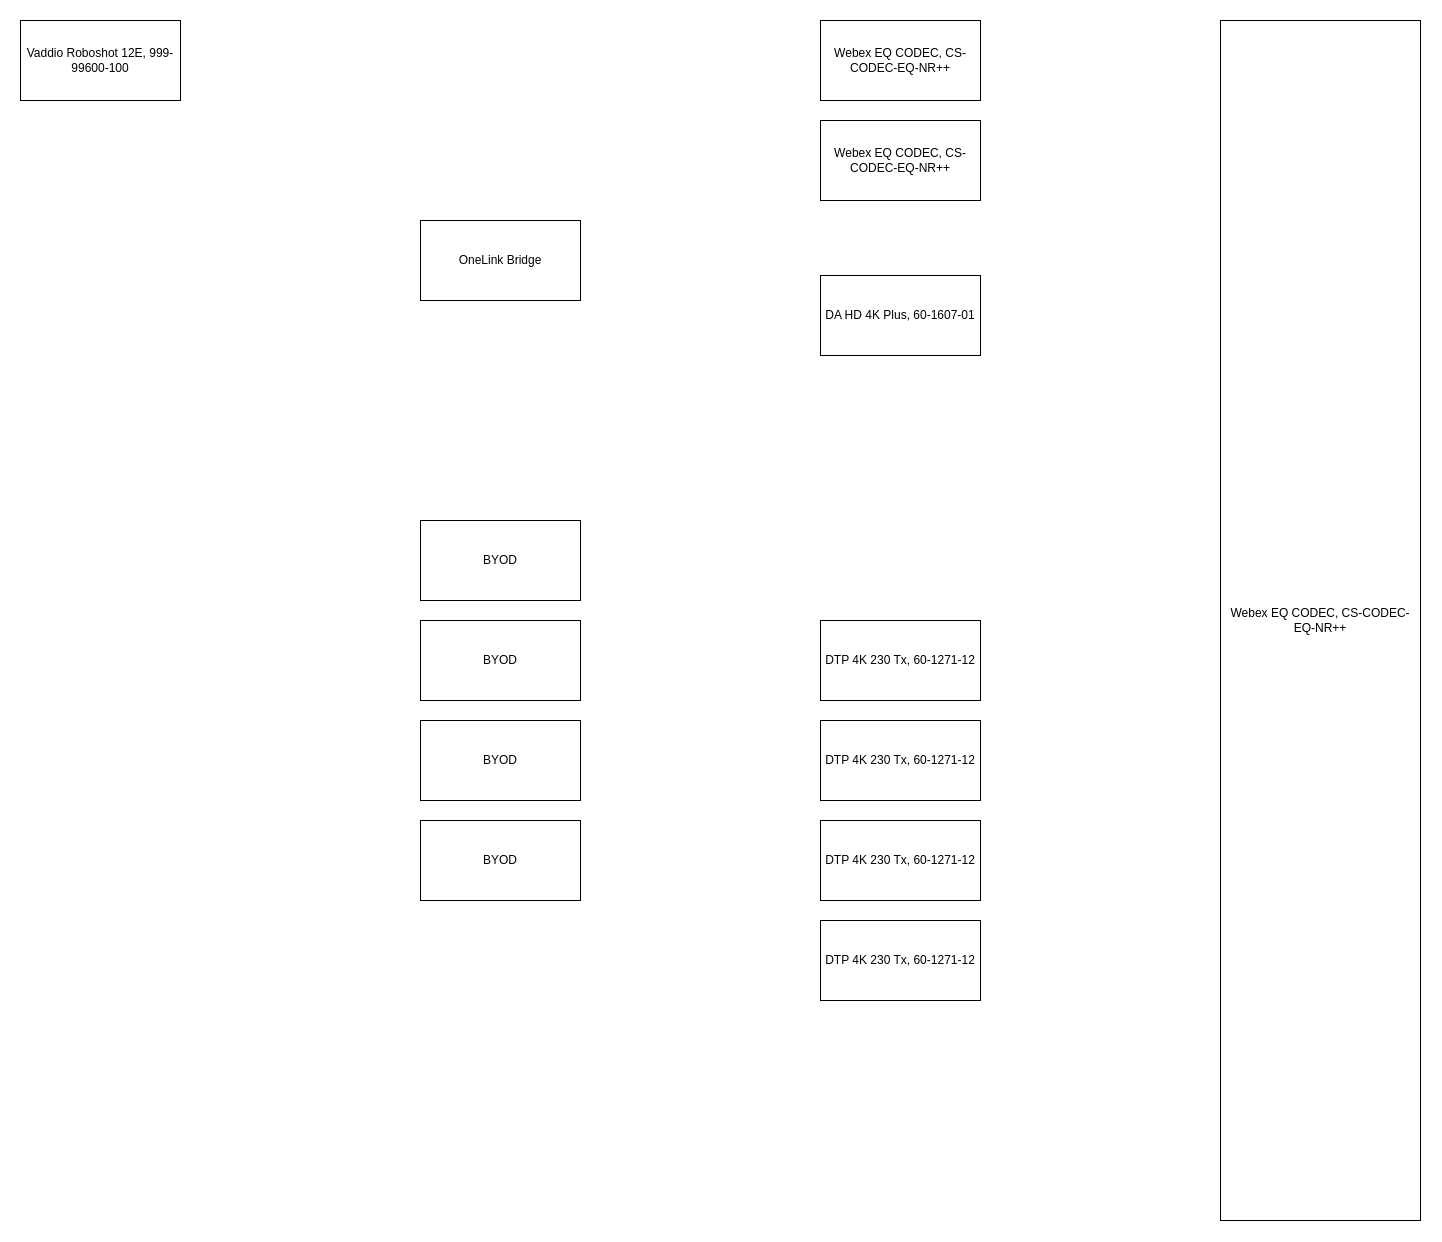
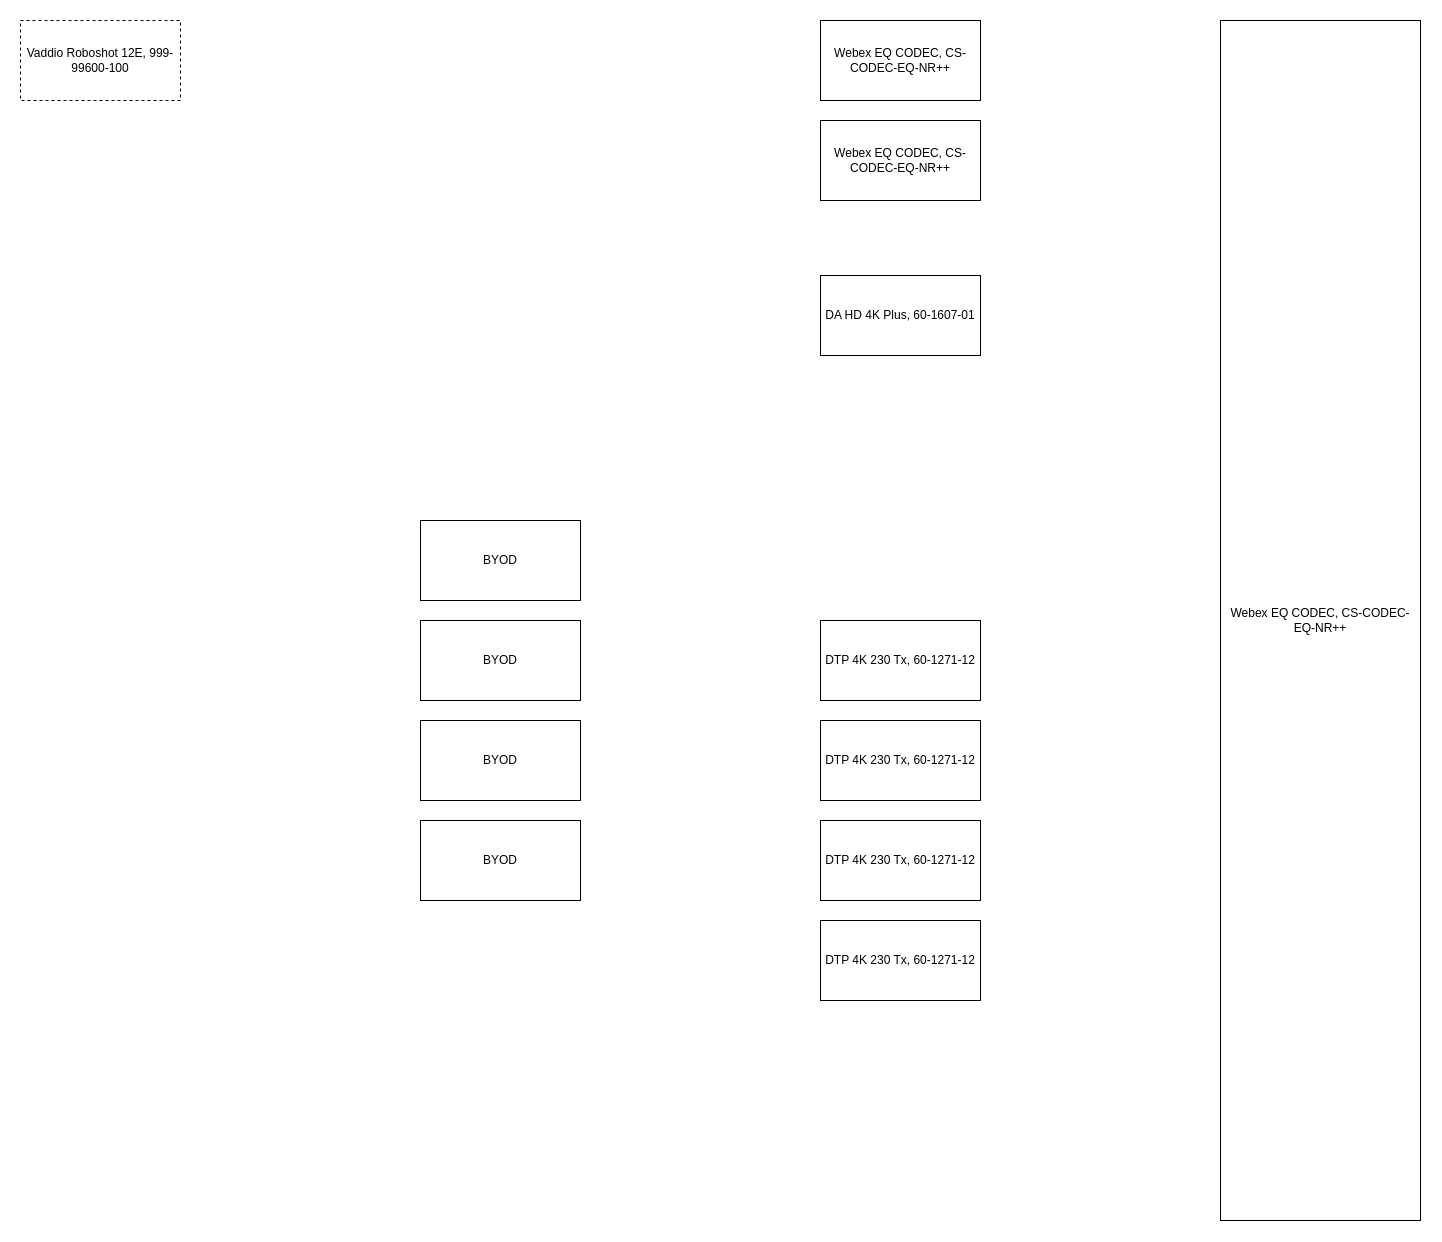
node "Vaddio Roboshot 12E, 999-99600-100": style solid -> dashed
node "OneLink Bridge": removed
